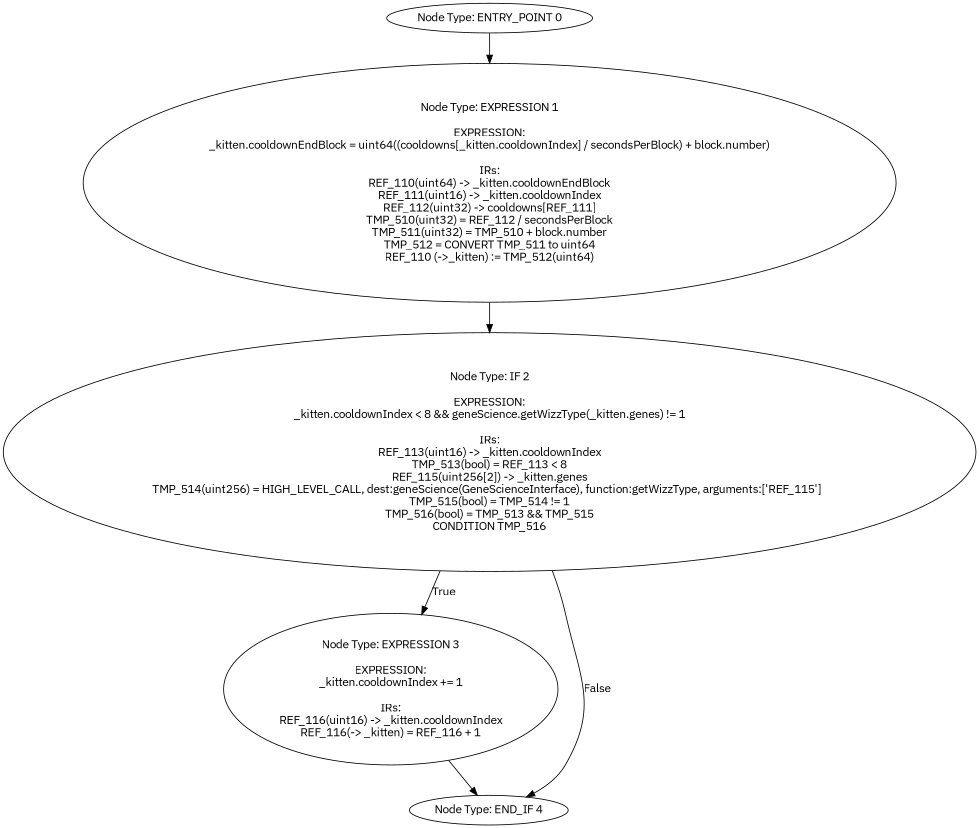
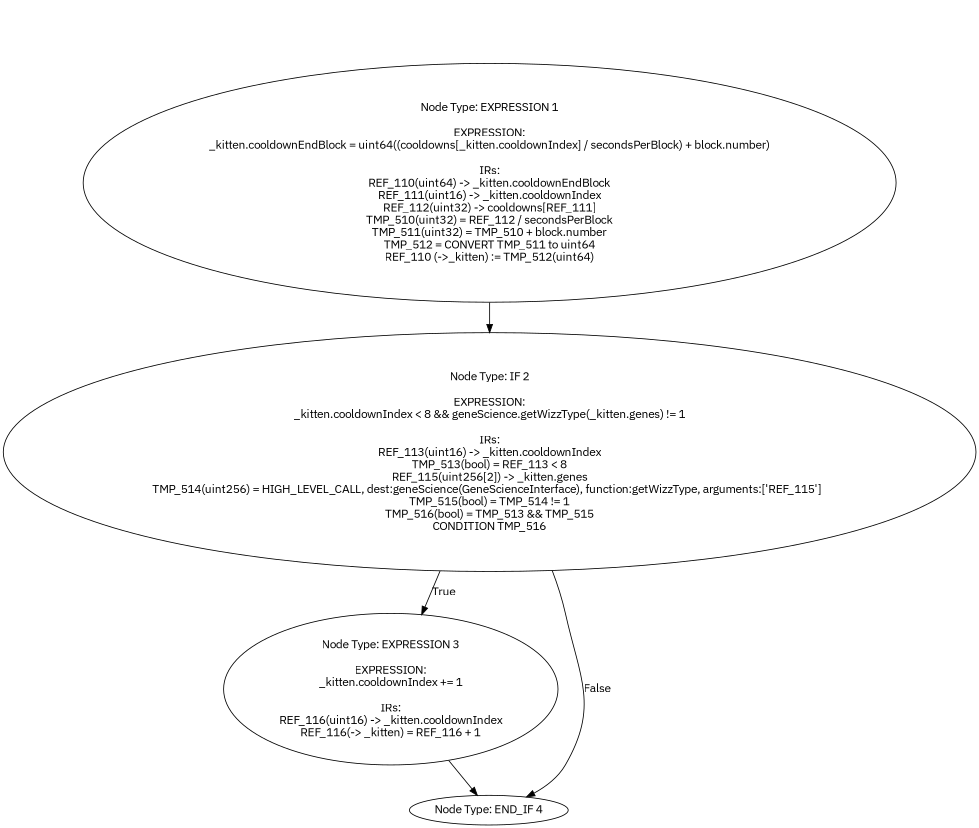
node "Node Type: ENTRY_POINT 0": removed
